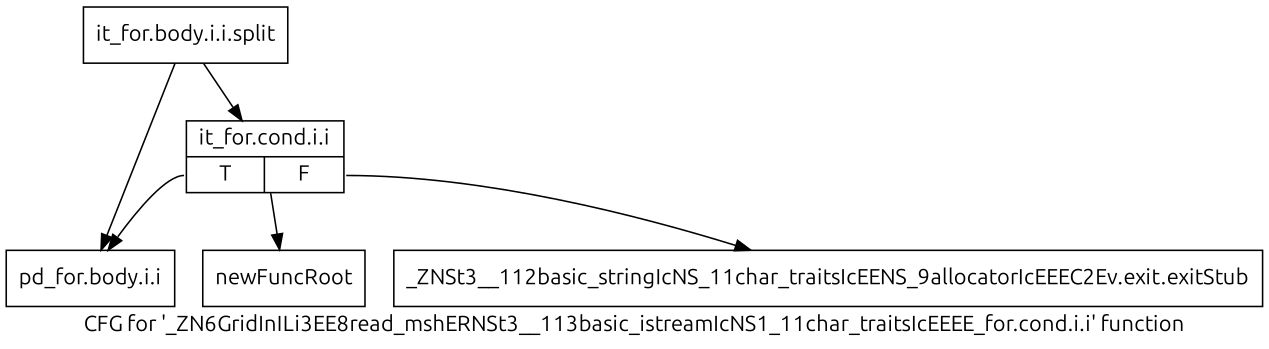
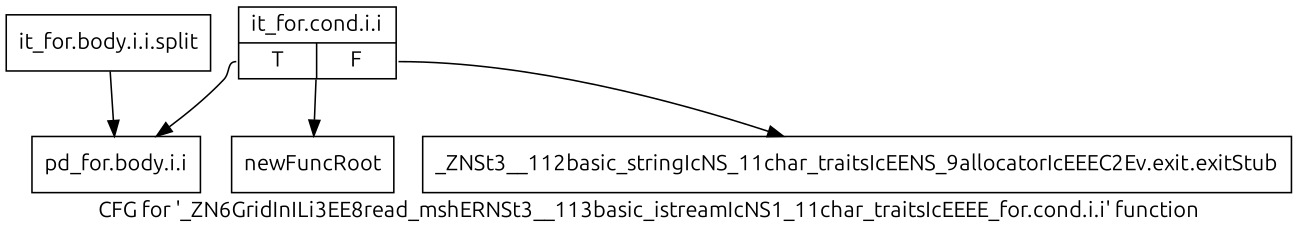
edge "it_for.body.i.i.split" -> "it_for.cond.i.i": removed
